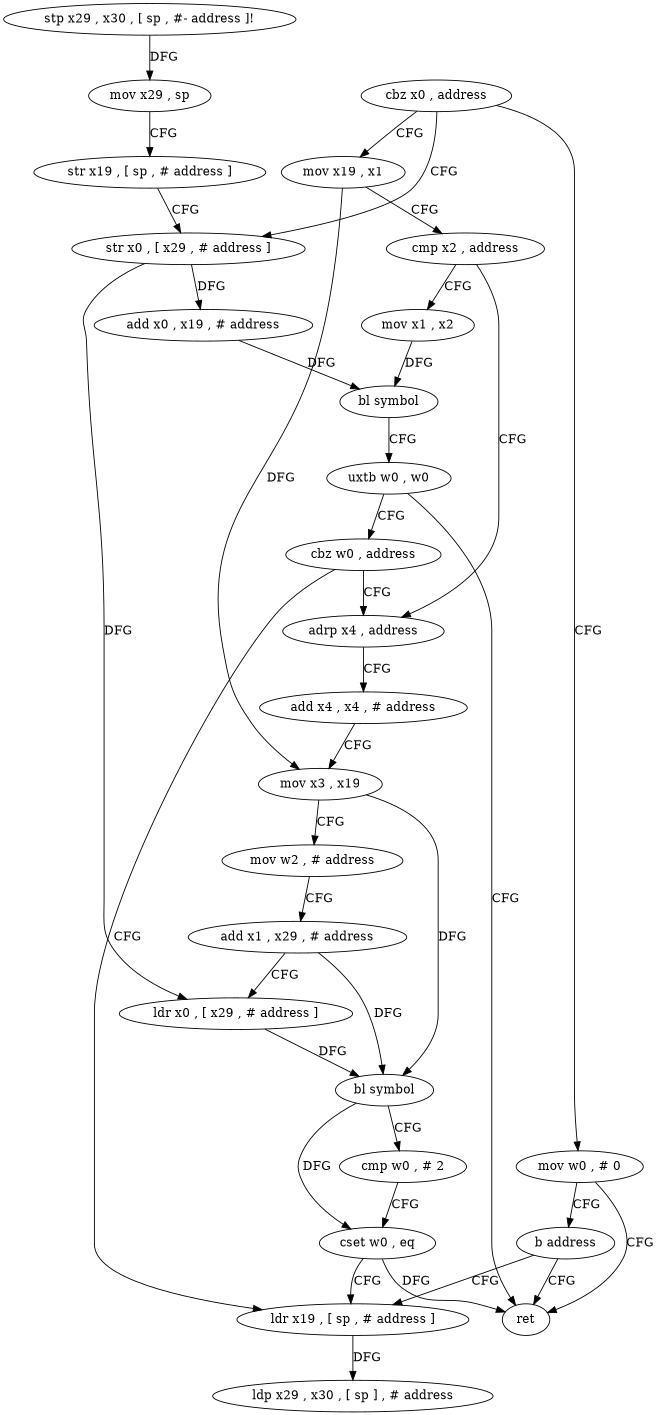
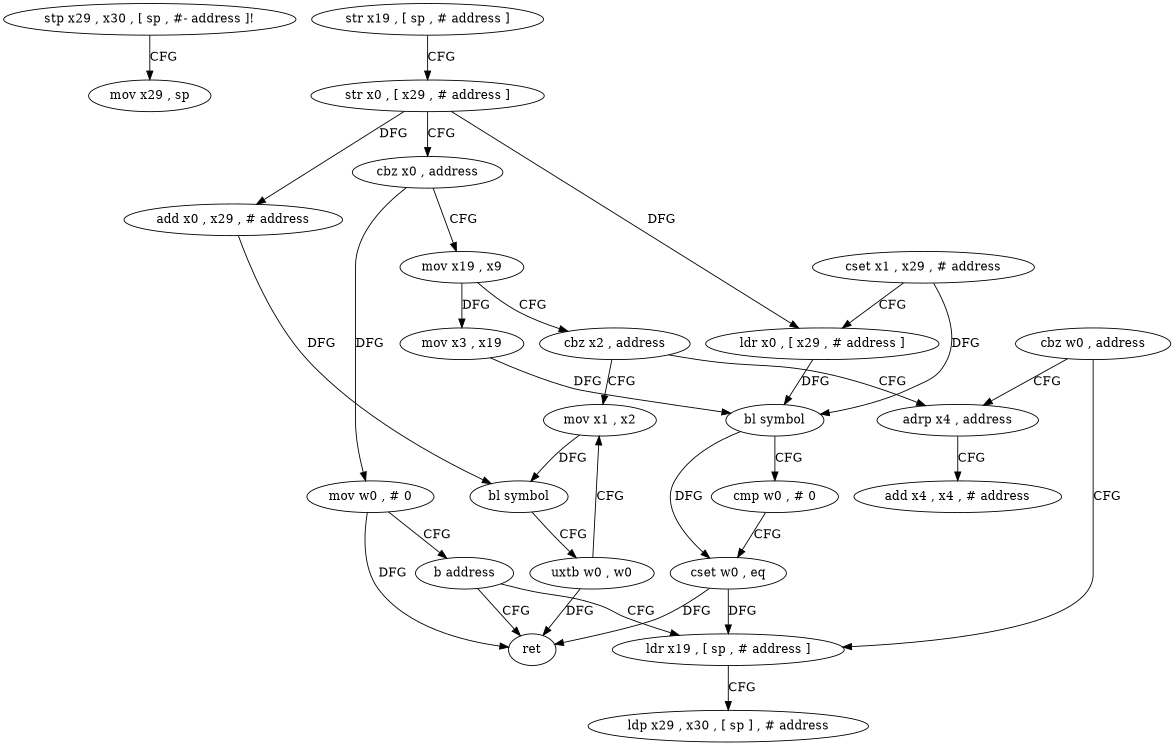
edge "stp x29 , x30 , [ sp , #- address ]!" -> "mov x29 , sp": label "DFG" -> "CFG"
edge "mov x29 , sp" -> "str x19 , [ sp , # address ]": removed, label "CFG"
node "mov x19 , x1": label "mov x19 , x1" -> "mov x19 , x9"
edge "cbz x0 , address" -> "str x0 , [ x29 , # address ]": reversed
node "cmp x2 , address": label "cmp x2 , address" -> "cbz x2 , address"
node "add x0 , x19 , # address": label "add x0 , x19 , # address" -> "add x0 , x29 , # address"
edge "uxtb w0 , w0" -> "cbz w0 , address": now "uxtb w0 , w0" -> "mov x1 , x2"
edge "cbz x0 , address" -> "mov w0 , # 0": label "CFG" -> "DFG"
edge "add x4 , x4 , # address" -> "mov x3 , x19": removed, label "CFG"
node "mov w2 , # address": removed
edge "uxtb w0 , w0" -> "ret": label "CFG" -> "DFG"
node "add x1 , x29 , # address": label "add x1 , x29 , # address" -> "cset x1 , x29 , # address"
node "cmp w0 , # 2": label "cmp w0 , # 2" -> "cmp w0 , # 0"
edge "mov w0 , # 0" -> "ret": label "CFG" -> "DFG"
edge "cset w0 , eq" -> "ldr x19 , [ sp , # address ]": label "CFG" -> "DFG"
edge "ldr x19 , [ sp , # address ]" -> "ldp x29 , x30 , [ sp ] , # address": label "DFG" -> "CFG"
